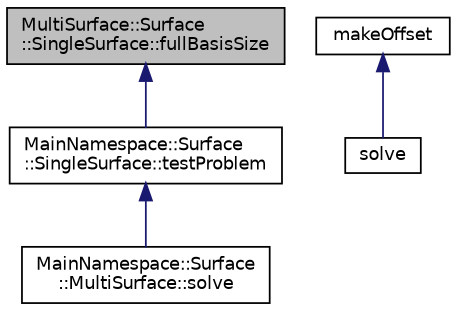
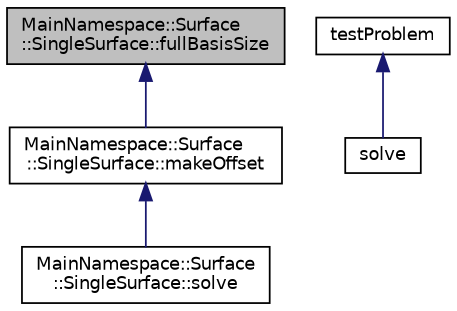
node "MultiSurface::Surface ::SingleSurface::fullBasisSize": label "MultiSurface::Surface ::SingleSurface::fullBasisSize" -> "MainNamespace::Surface ::SingleSurface::fullBasisSize"
node "makeOffset": label "makeOffset" -> "testProblem"
node "MainNamespace::Surface ::SingleSurface::testProblem": label "MainNamespace::Surface ::SingleSurface::testProblem" -> "MainNamespace::Surface ::SingleSurface::makeOffset"
node "MainNamespace::Surface ::MultiSurface::solve": label "MainNamespace::Surface ::MultiSurface::solve" -> "MainNamespace::Surface ::SingleSurface::solve"
